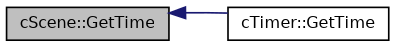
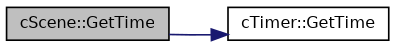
edge "cTimer::GetTime" -> "cScene::GetTime": reversed
